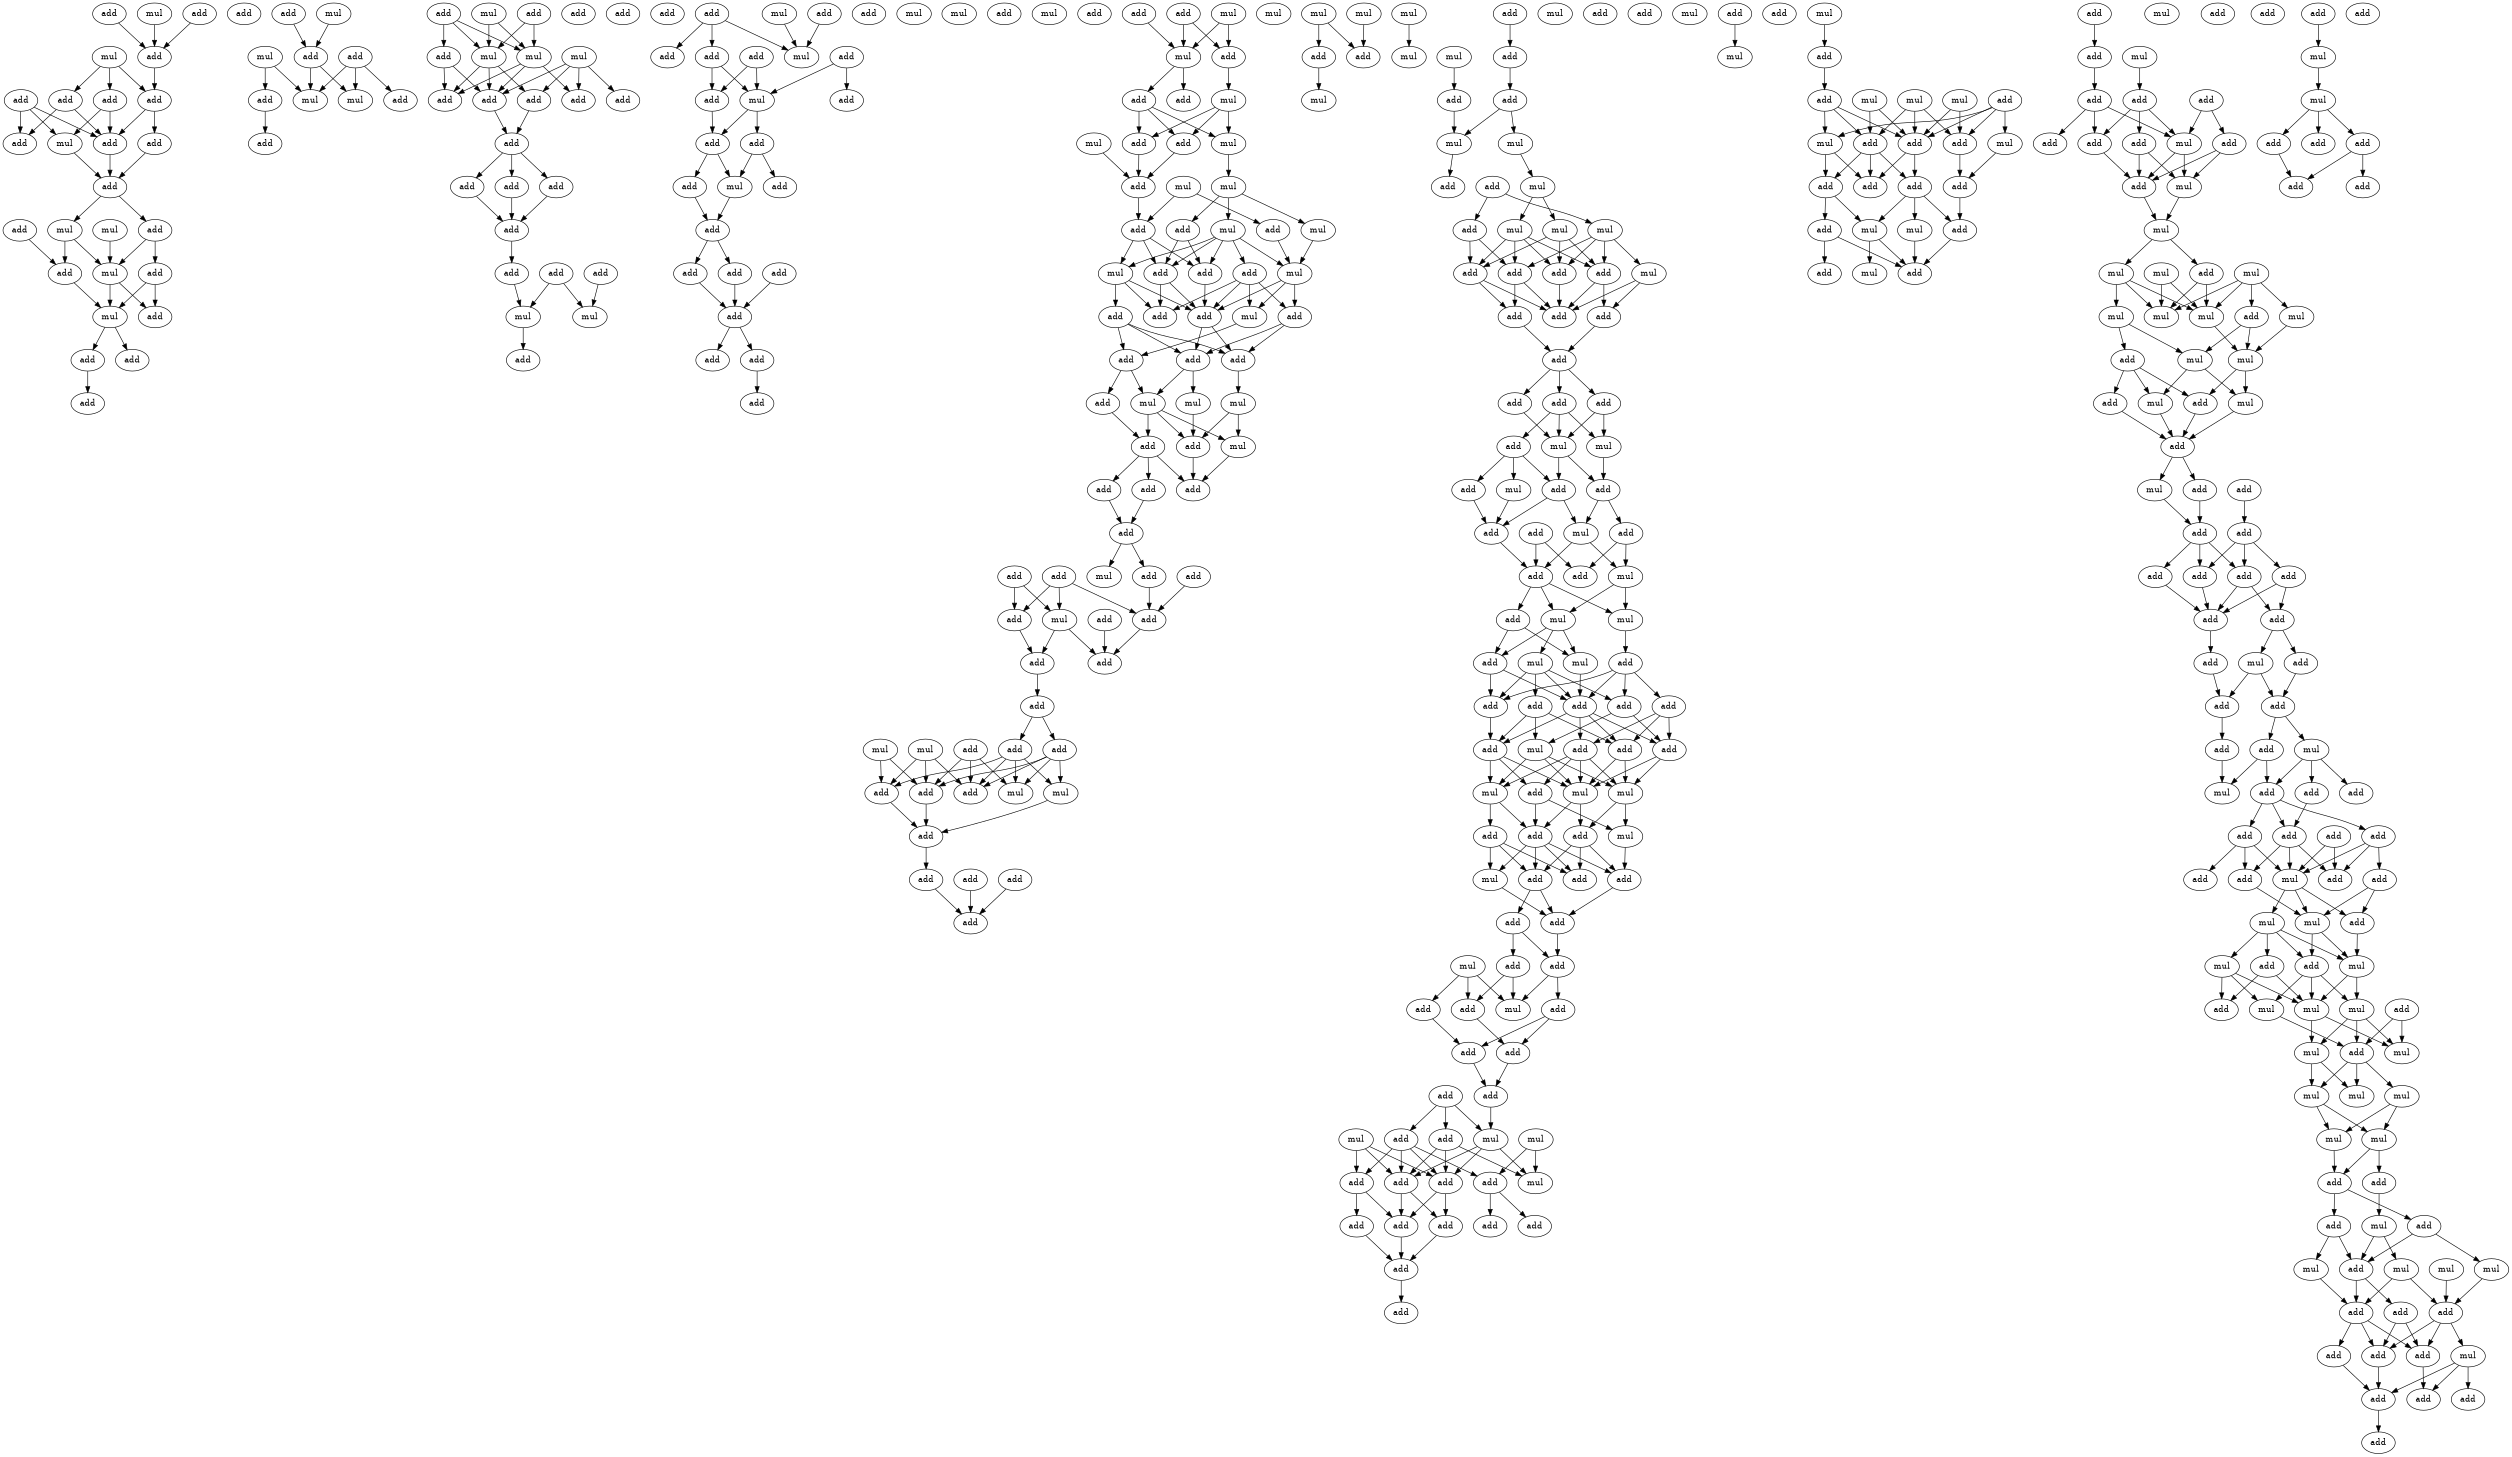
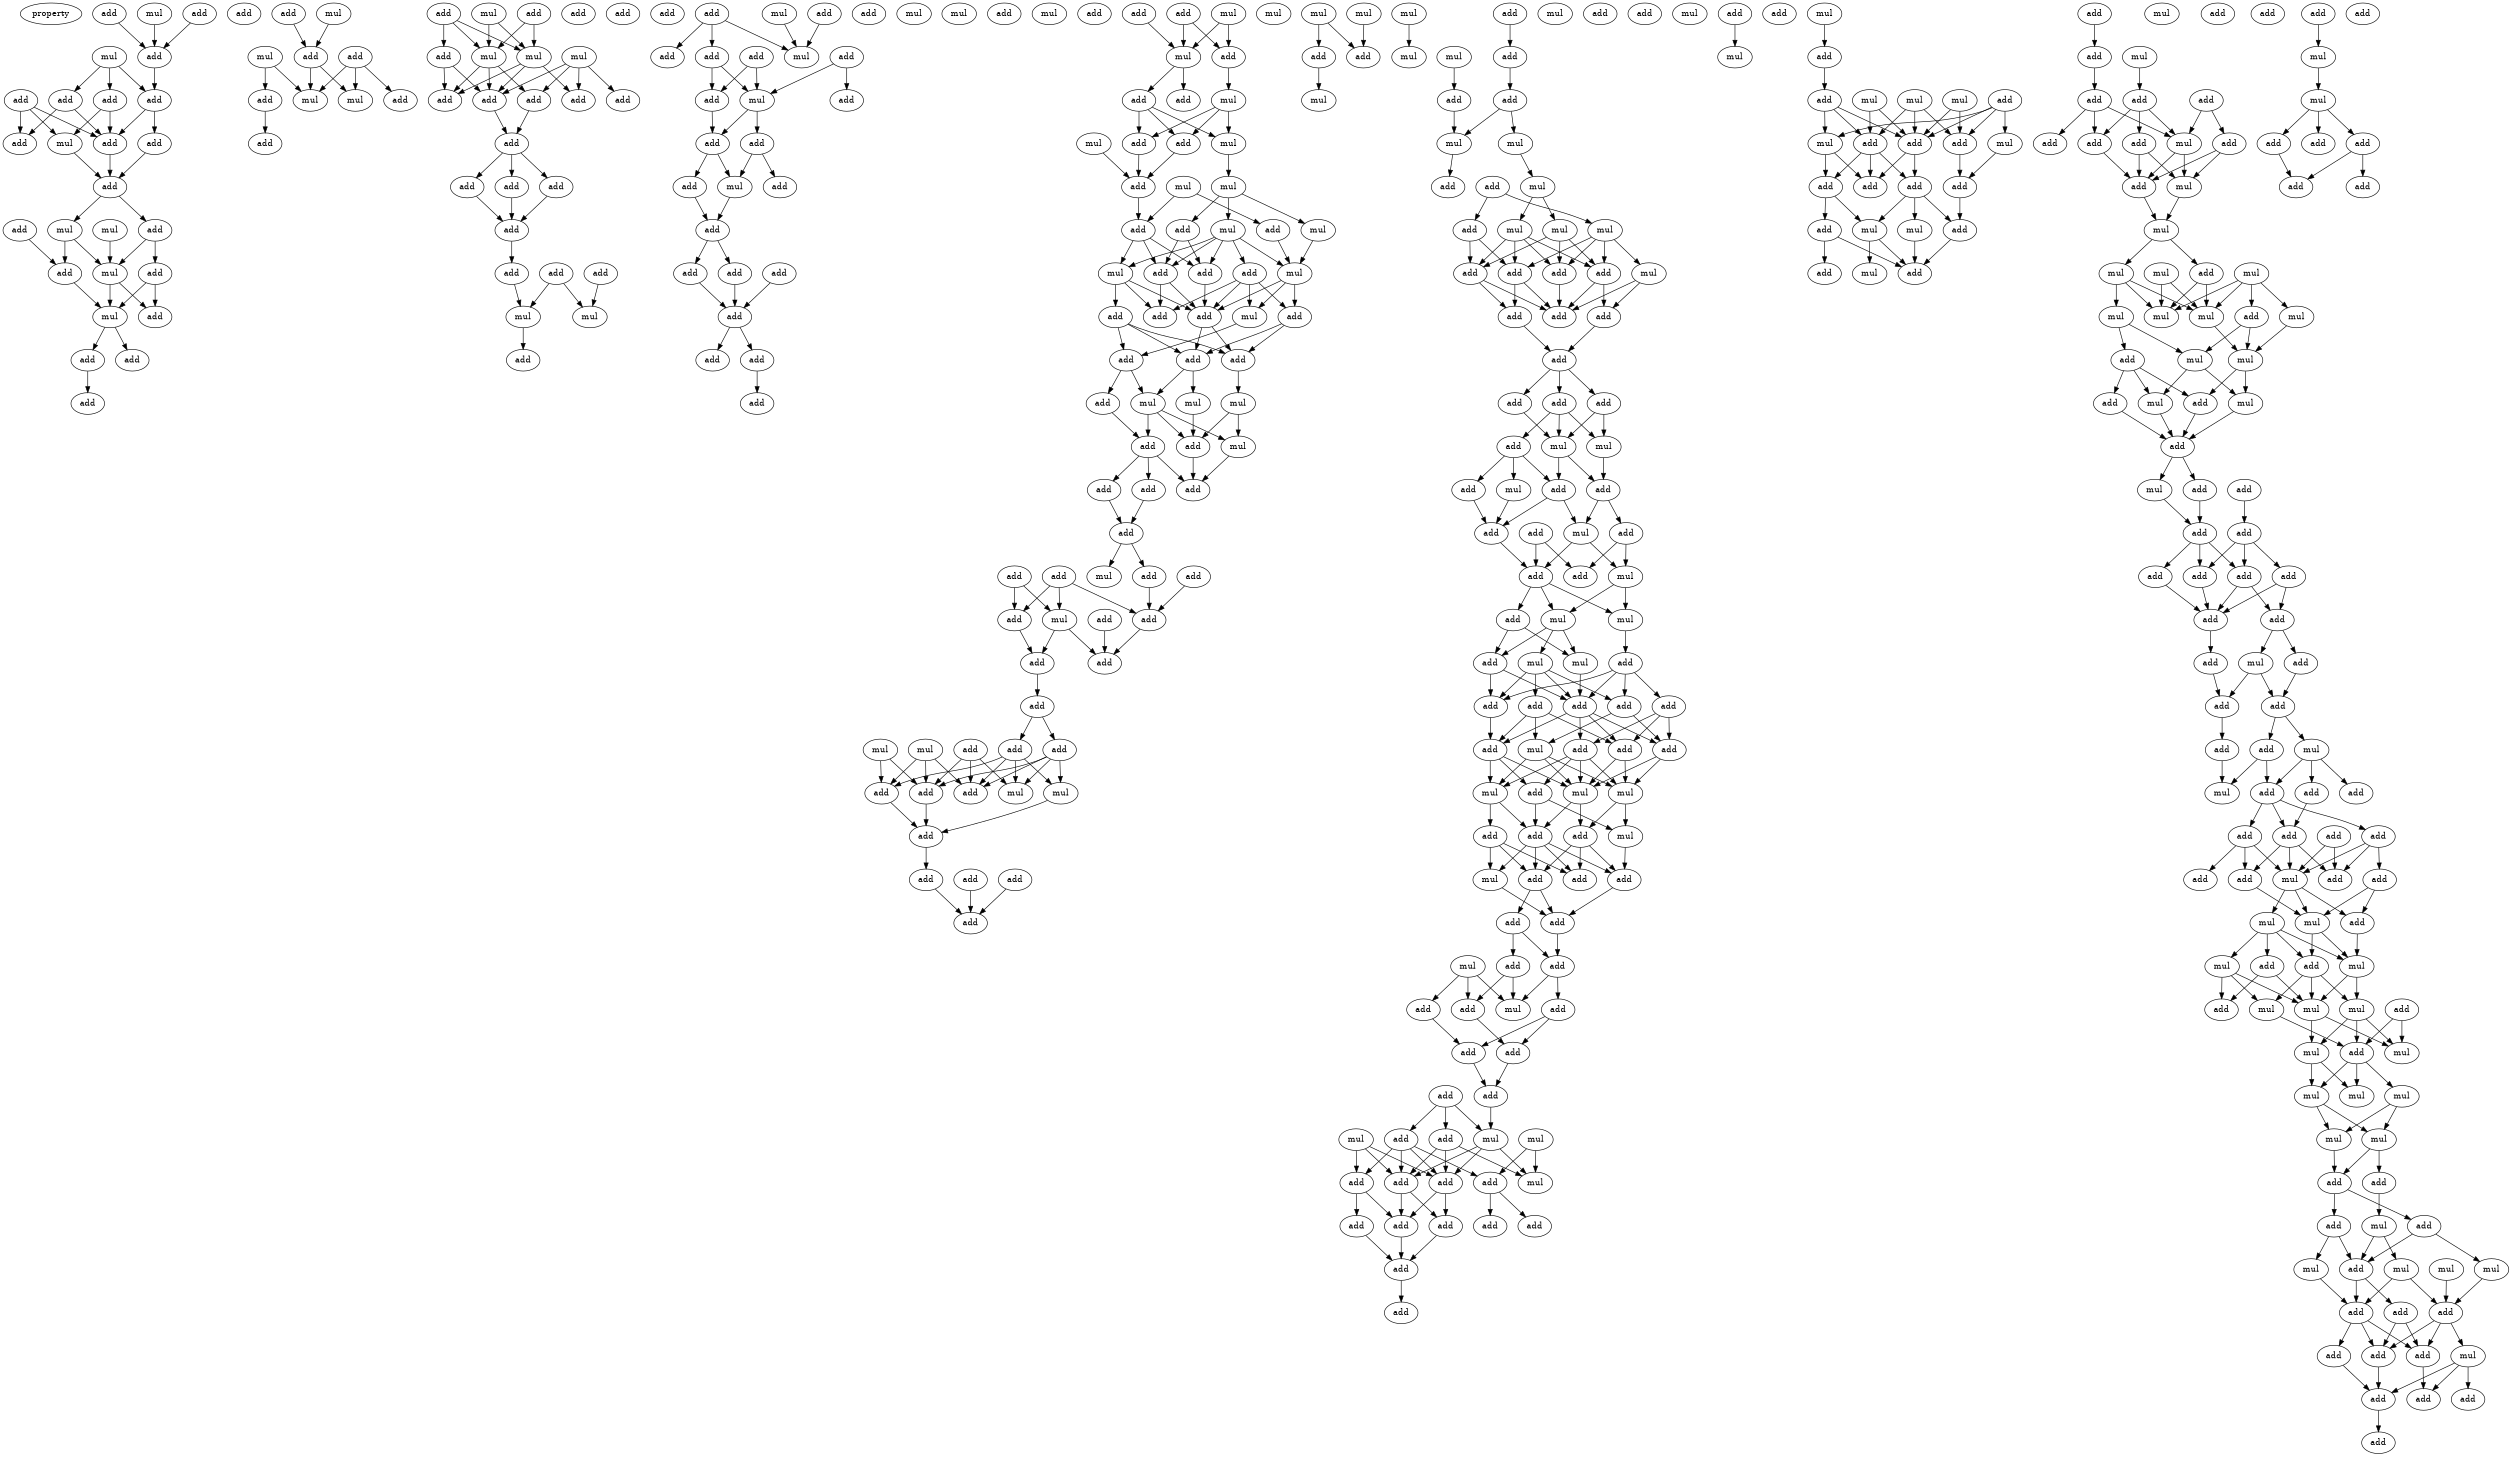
node "property": added
